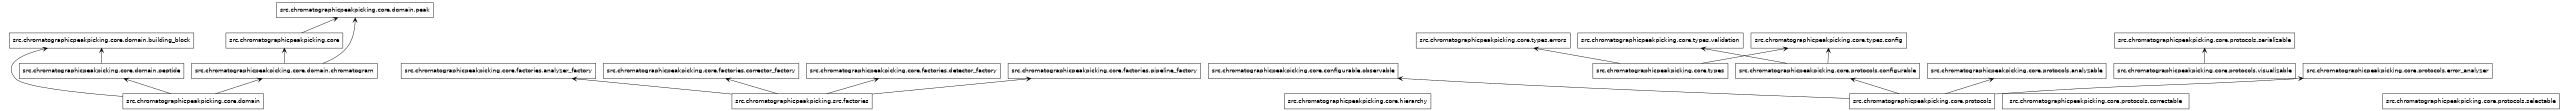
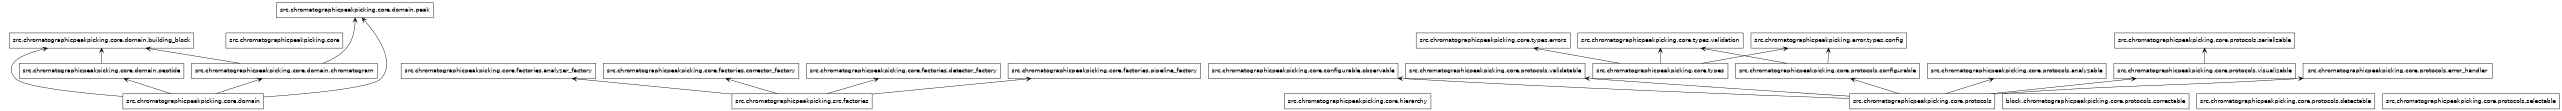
edge "src.chromatographicpeakpicking.core" -> "src.chromatographicpeakpicking.core.domain.peak": now "src.chromatographicpeakpicking.core.domain" -> "src.chromatographicpeakpicking.core.domain.peak"
node "src.chromatographicpeakpicking.core.types.config": label "src.chromatographicpeakpicking.core.types.config" -> "src.chromatographicpeakpicking.error.types.config"
edge "src.chromatographicpeakpicking.core.domain.chromatogram" -> "src.chromatographicpeakpicking.core": now "src.chromatographicpeakpicking.core.domain.chromatogram" -> "src.chromatographicpeakpicking.core.domain.building_block"
edge "src.chromatographicpeakpicking.core.types" -> "src.chromatographicpeakpicking.core.types.validation": added
node "src.chromatographicpeakpicking.core.protocols.validatable": added
node "src.chromatographicpeakpicking.core.protocols.error_analyzer": label "src.chromatographicpeakpicking.core.protocols.error_analyzer" -> "src.chromatographicpeakpicking.core.protocols.error_handler"
edge "src.chromatographicpeakpicking.core.protocols" -> "src.chromatographicpeakpicking.core.protocols.visualizable": added
node "src.chromatographicpeakpicking.core.protocols.correctable": label "src.chromatographicpeakpicking.core.protocols.correctable" -> "block.chromatographicpeakpicking.core.protocols.correctable"
node "src.chromatographicpeakpicking.core.protocols.detectable": added
